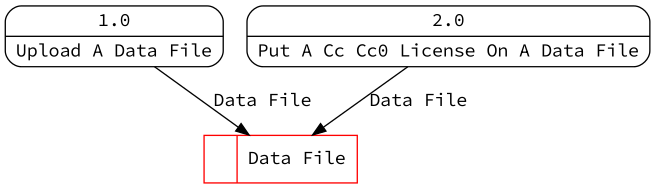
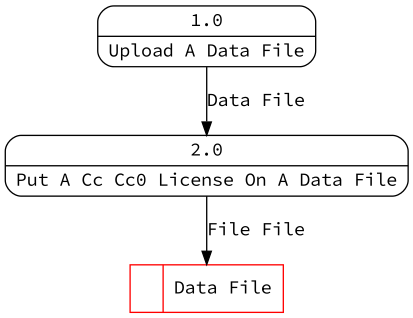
edge "1.0" -> "Data File": now "1.0" -> "2.0"
edge "2.0" -> "Data File": label "Data File" -> "File File"
